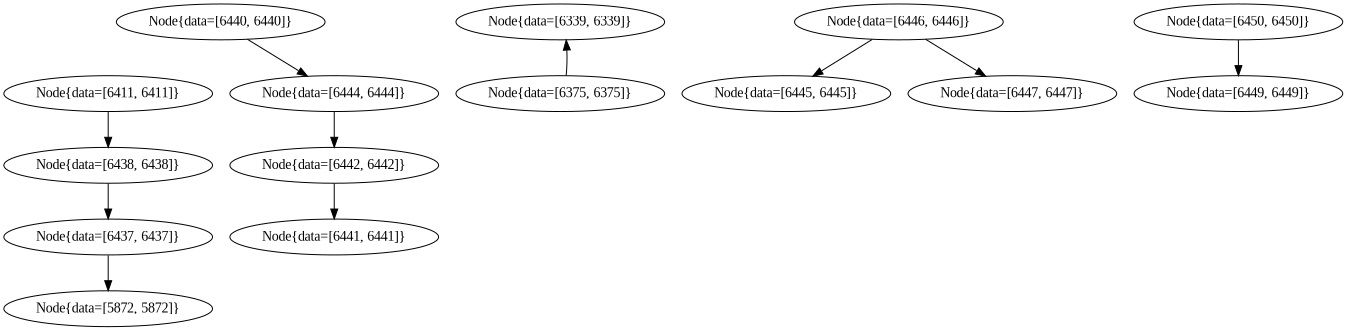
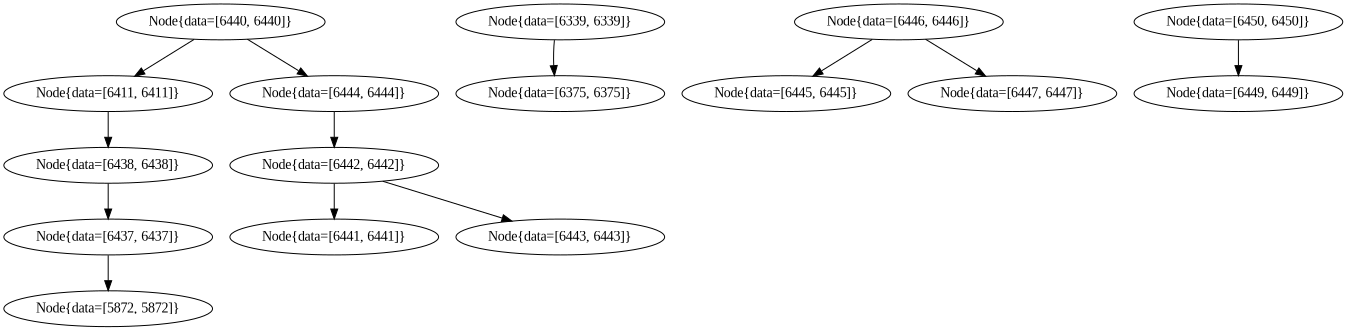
edge "Node{data=[6440, 6440]}" -> "Node{data=[6411, 6411]}": added
edge "Node{data=[6375, 6375]}" -> "Node{data=[6339, 6339]}": reversed
node "Node{data=[6443, 6443]}": added
